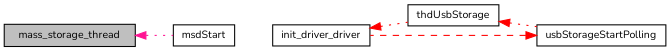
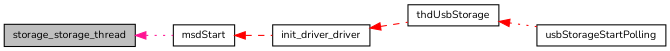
edge "thdUsbStorage" -> "init_driver_driver": style dotted -> dashed
node "mass_storage_thread": label "mass_storage_thread" -> "storage_storage_thread"
edge "init_driver_driver" -> "usbStorageStartPolling": now "init_driver_driver" -> "msdStart"
